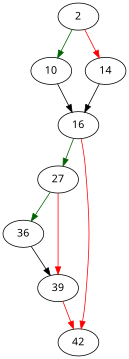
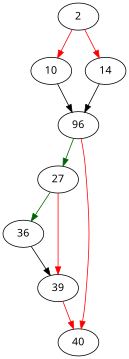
edge "2" -> "10": color darkgreen -> red
node "16": label "16" -> "96"
node "42": label "42" -> "40"
